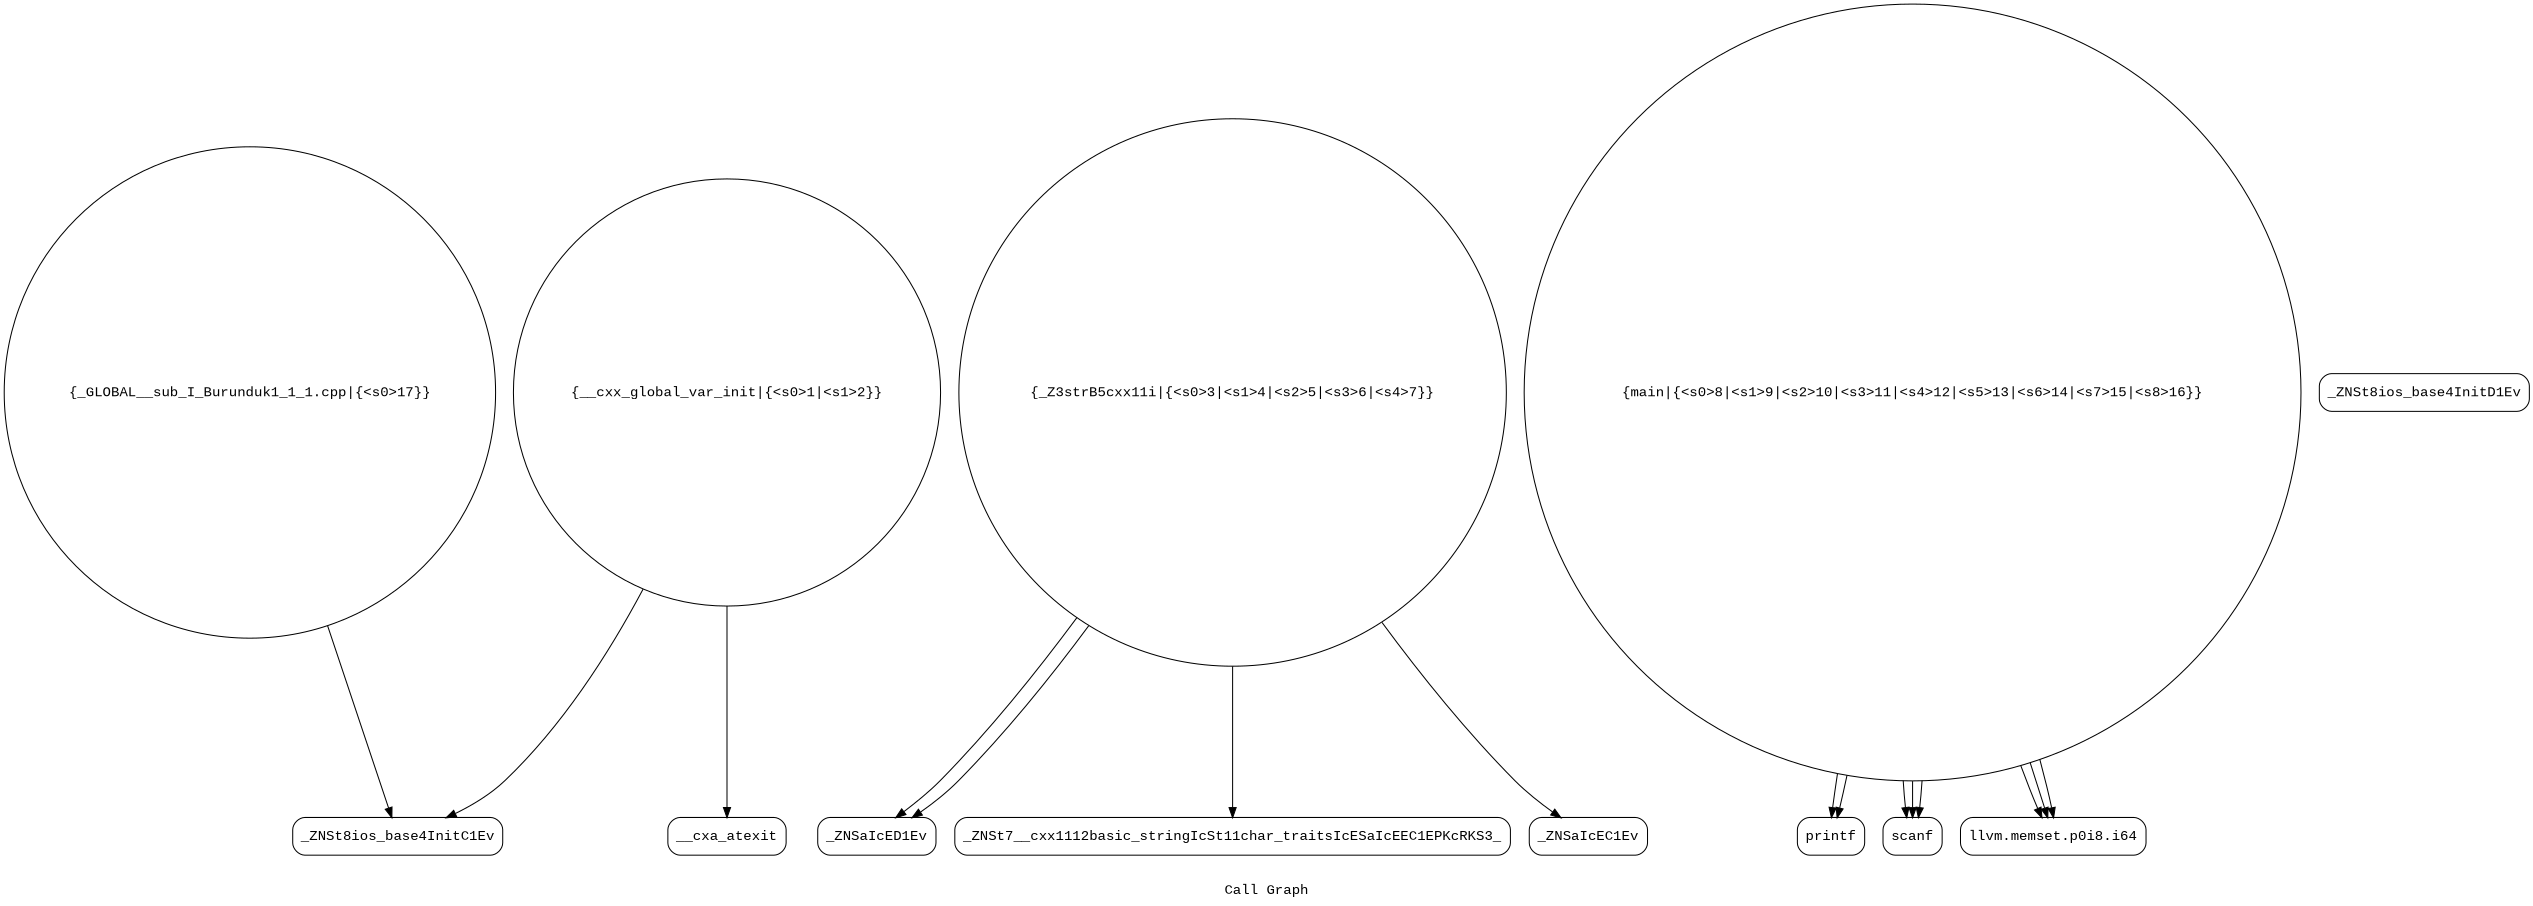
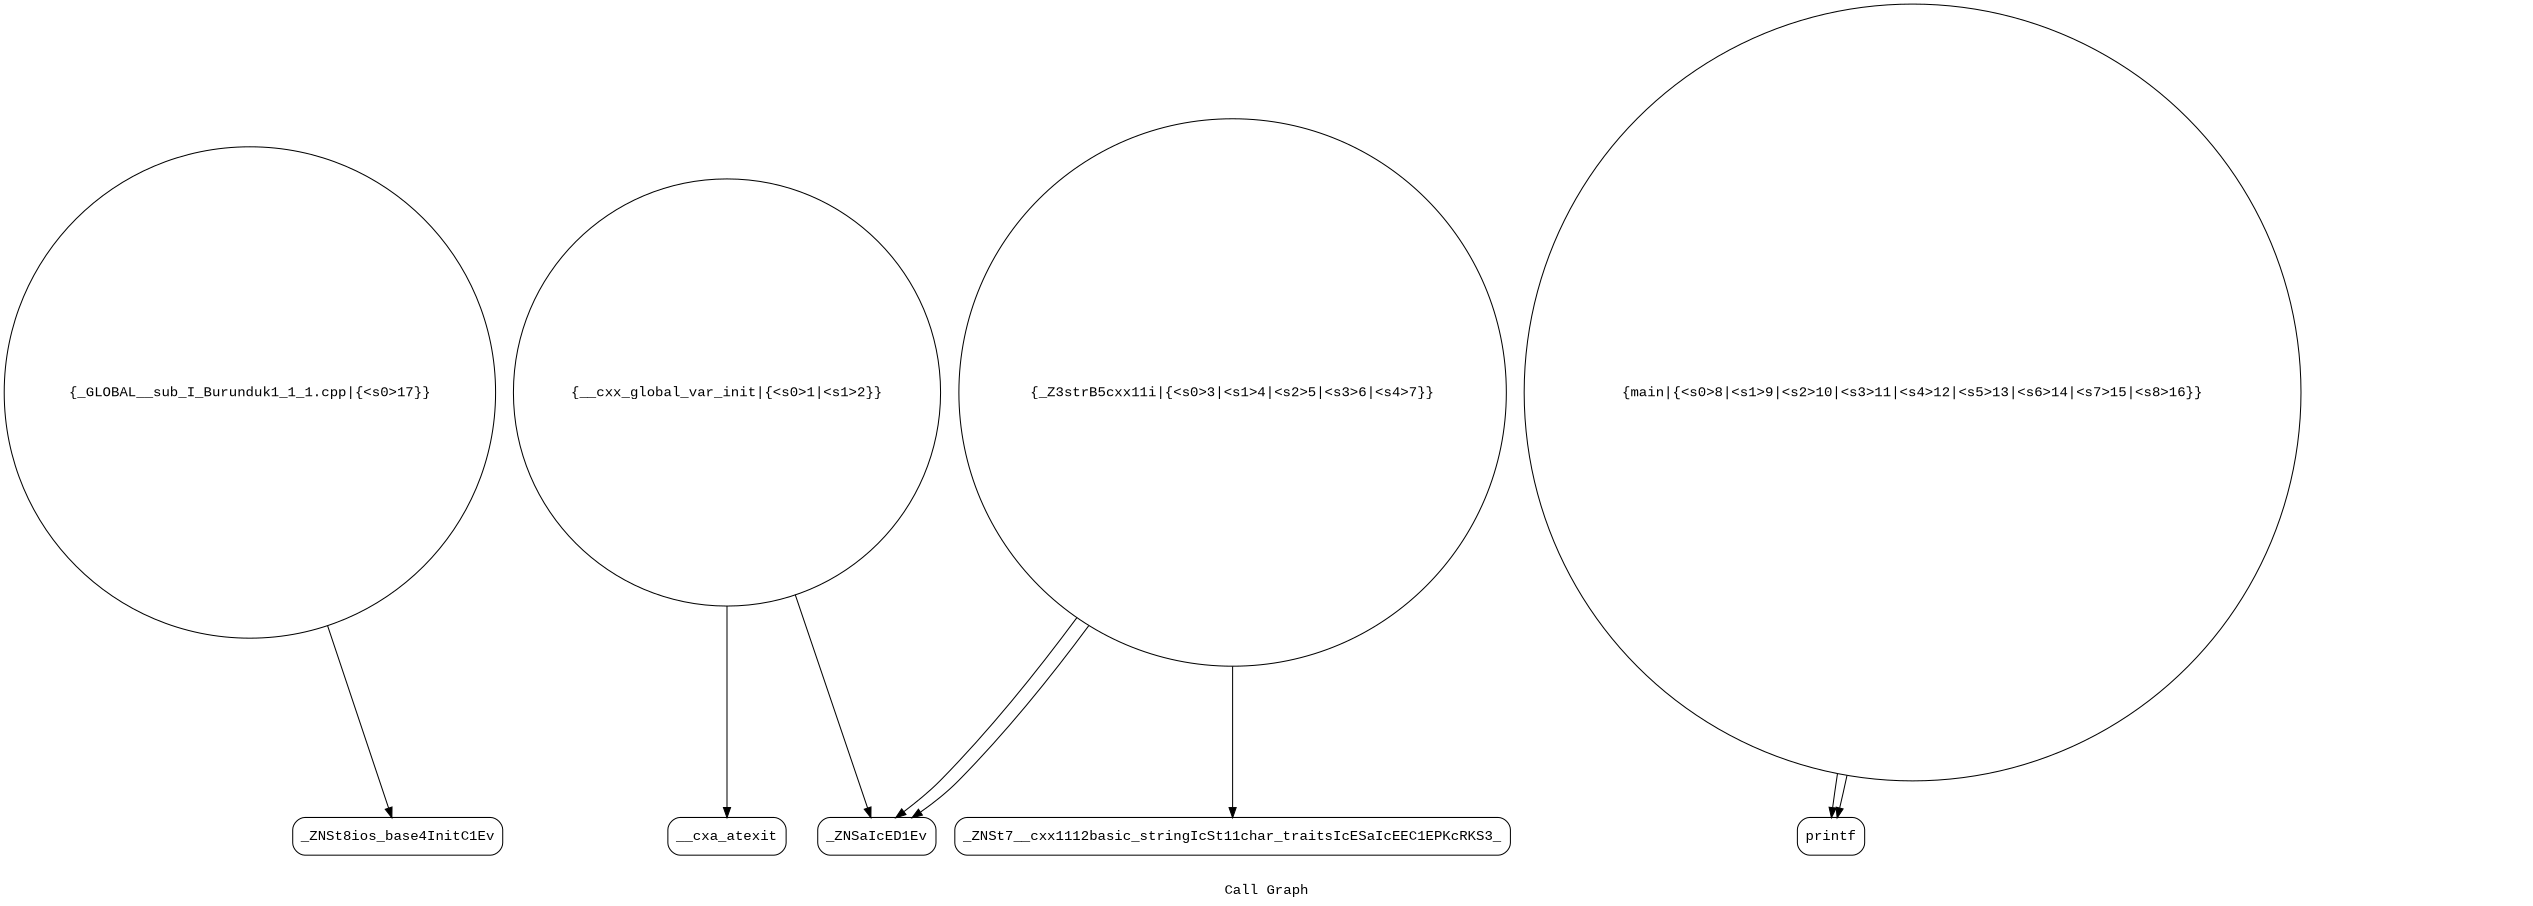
node "_ZNSt8ios_base4InitD1Ev": removed
edge "{__cxx_global_var_init|{<s0>1|<s1>2}}" -> "_ZNSt8ios_base4InitC1Ev": now "{__cxx_global_var_init|{<s0>1|<s1>2}}" -> "_ZNSaIcED1Ev"
node "_ZNSaIcEC1Ev": removed
node "scanf": removed
node "llvm.memset.p0i8.i64": removed
